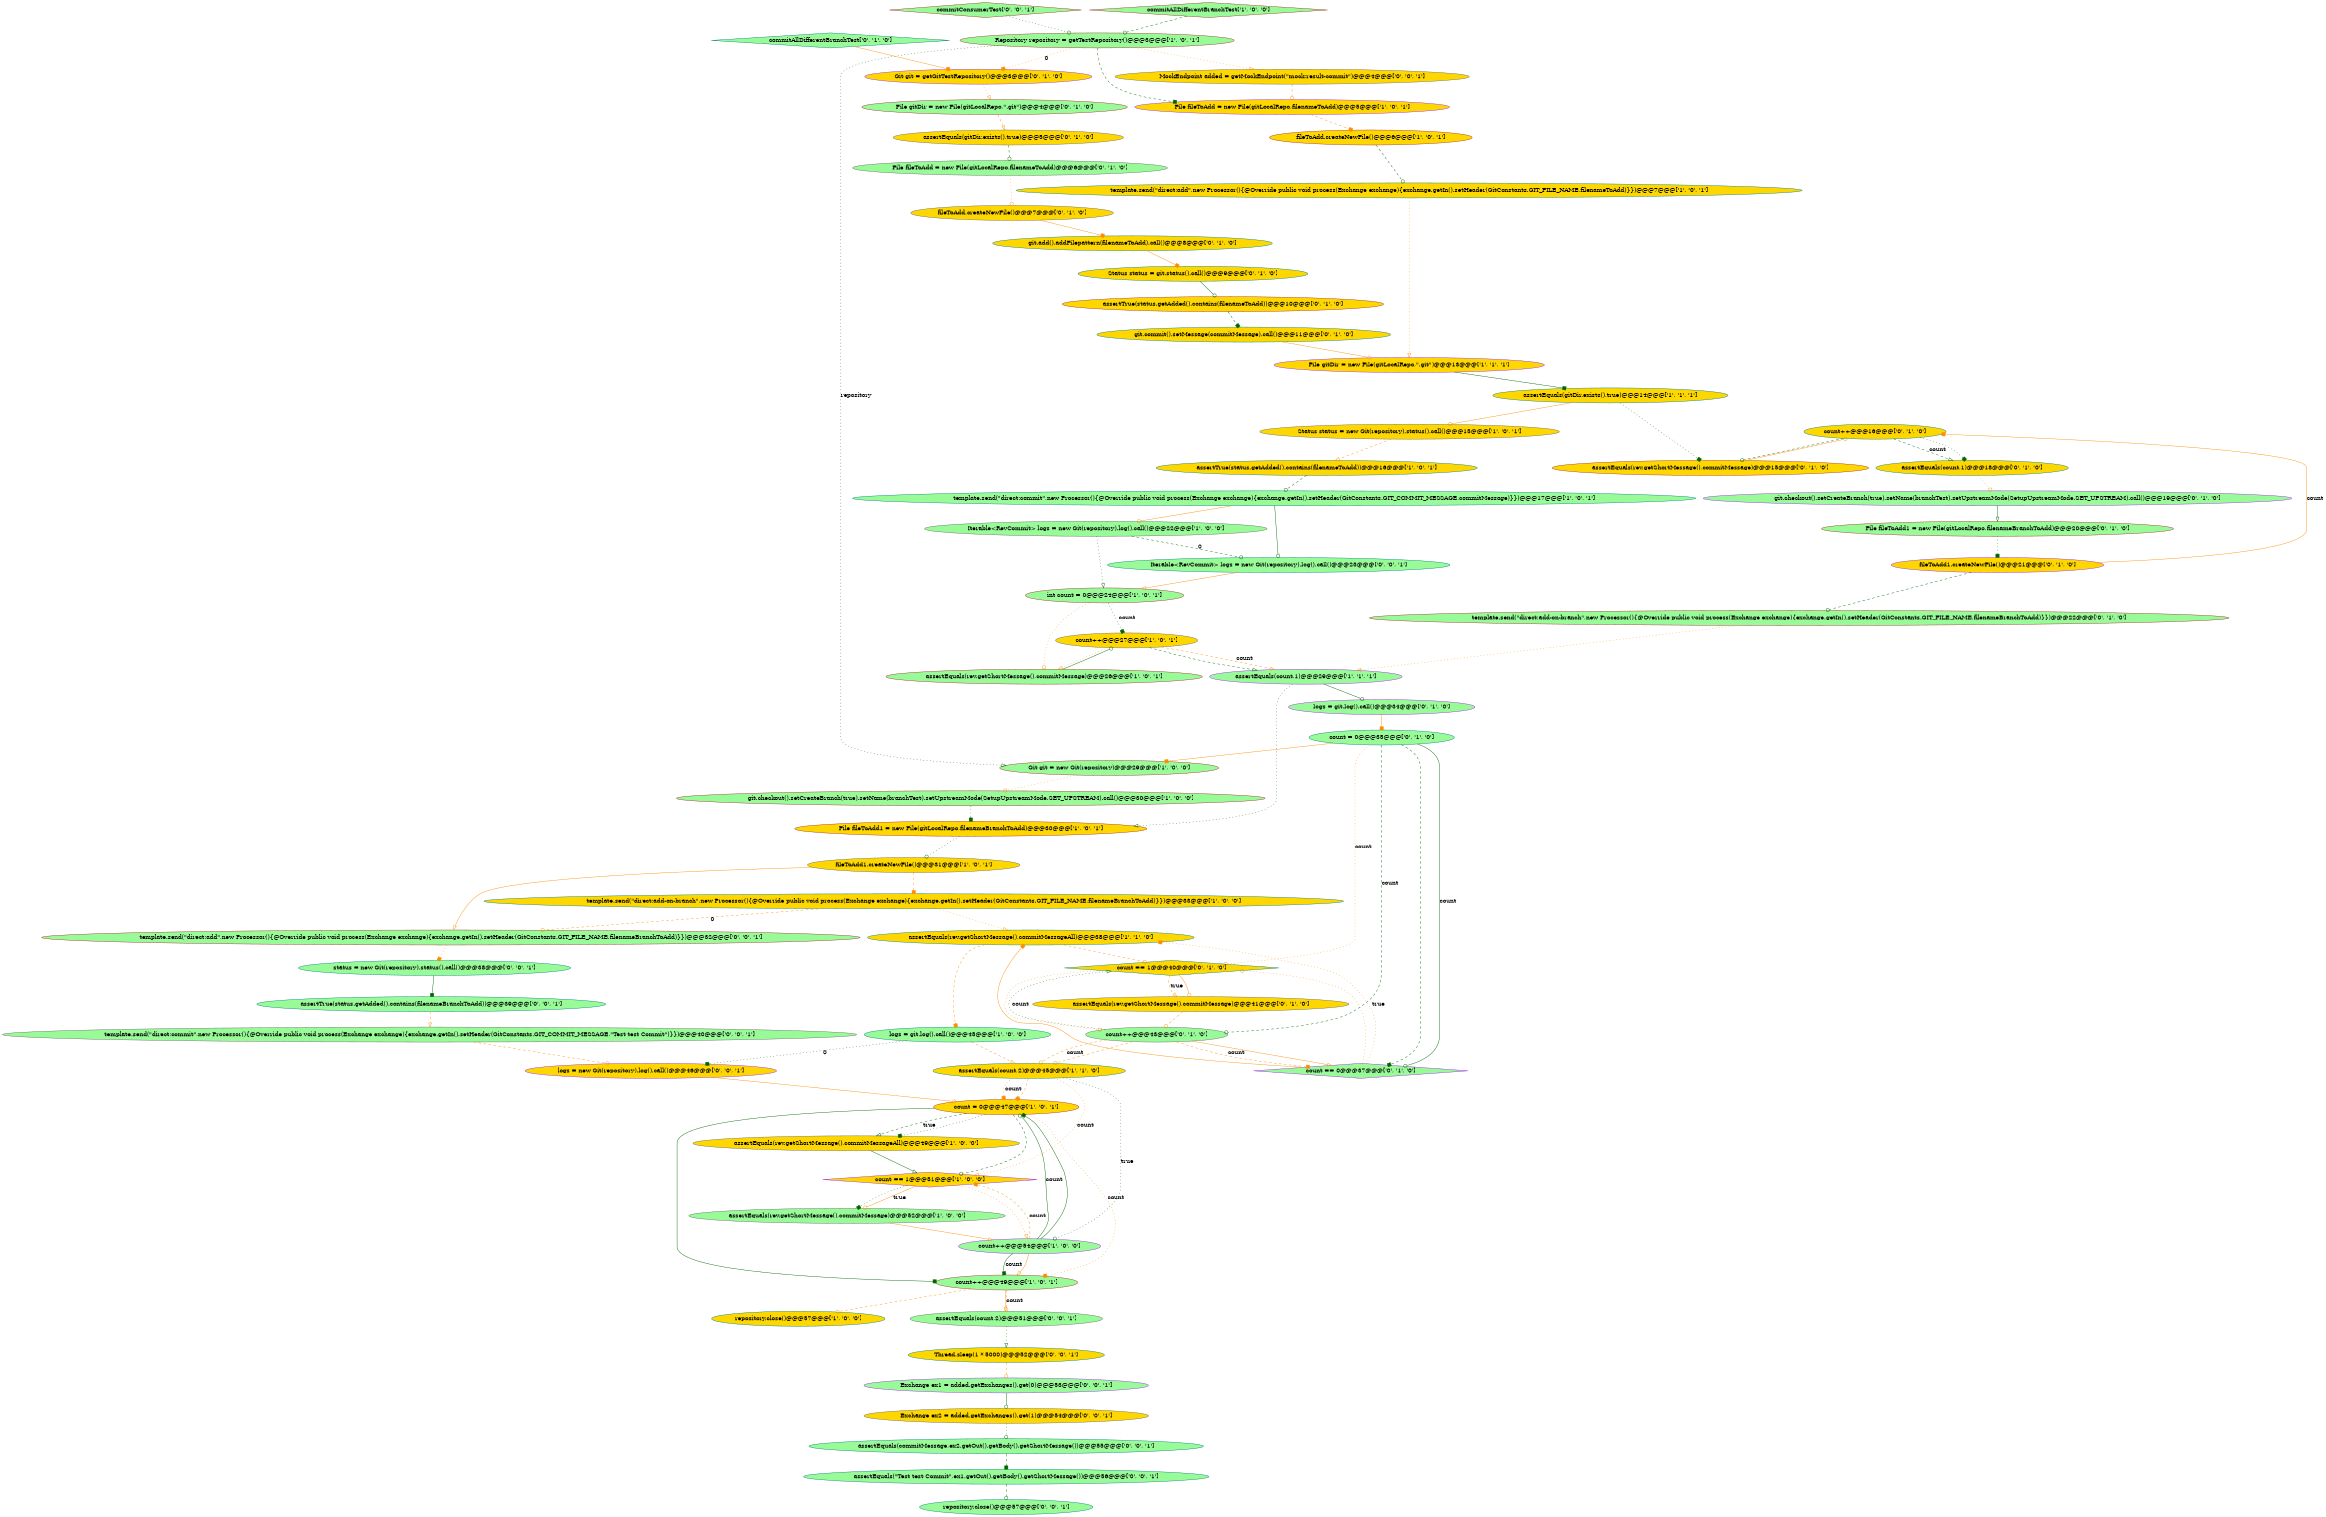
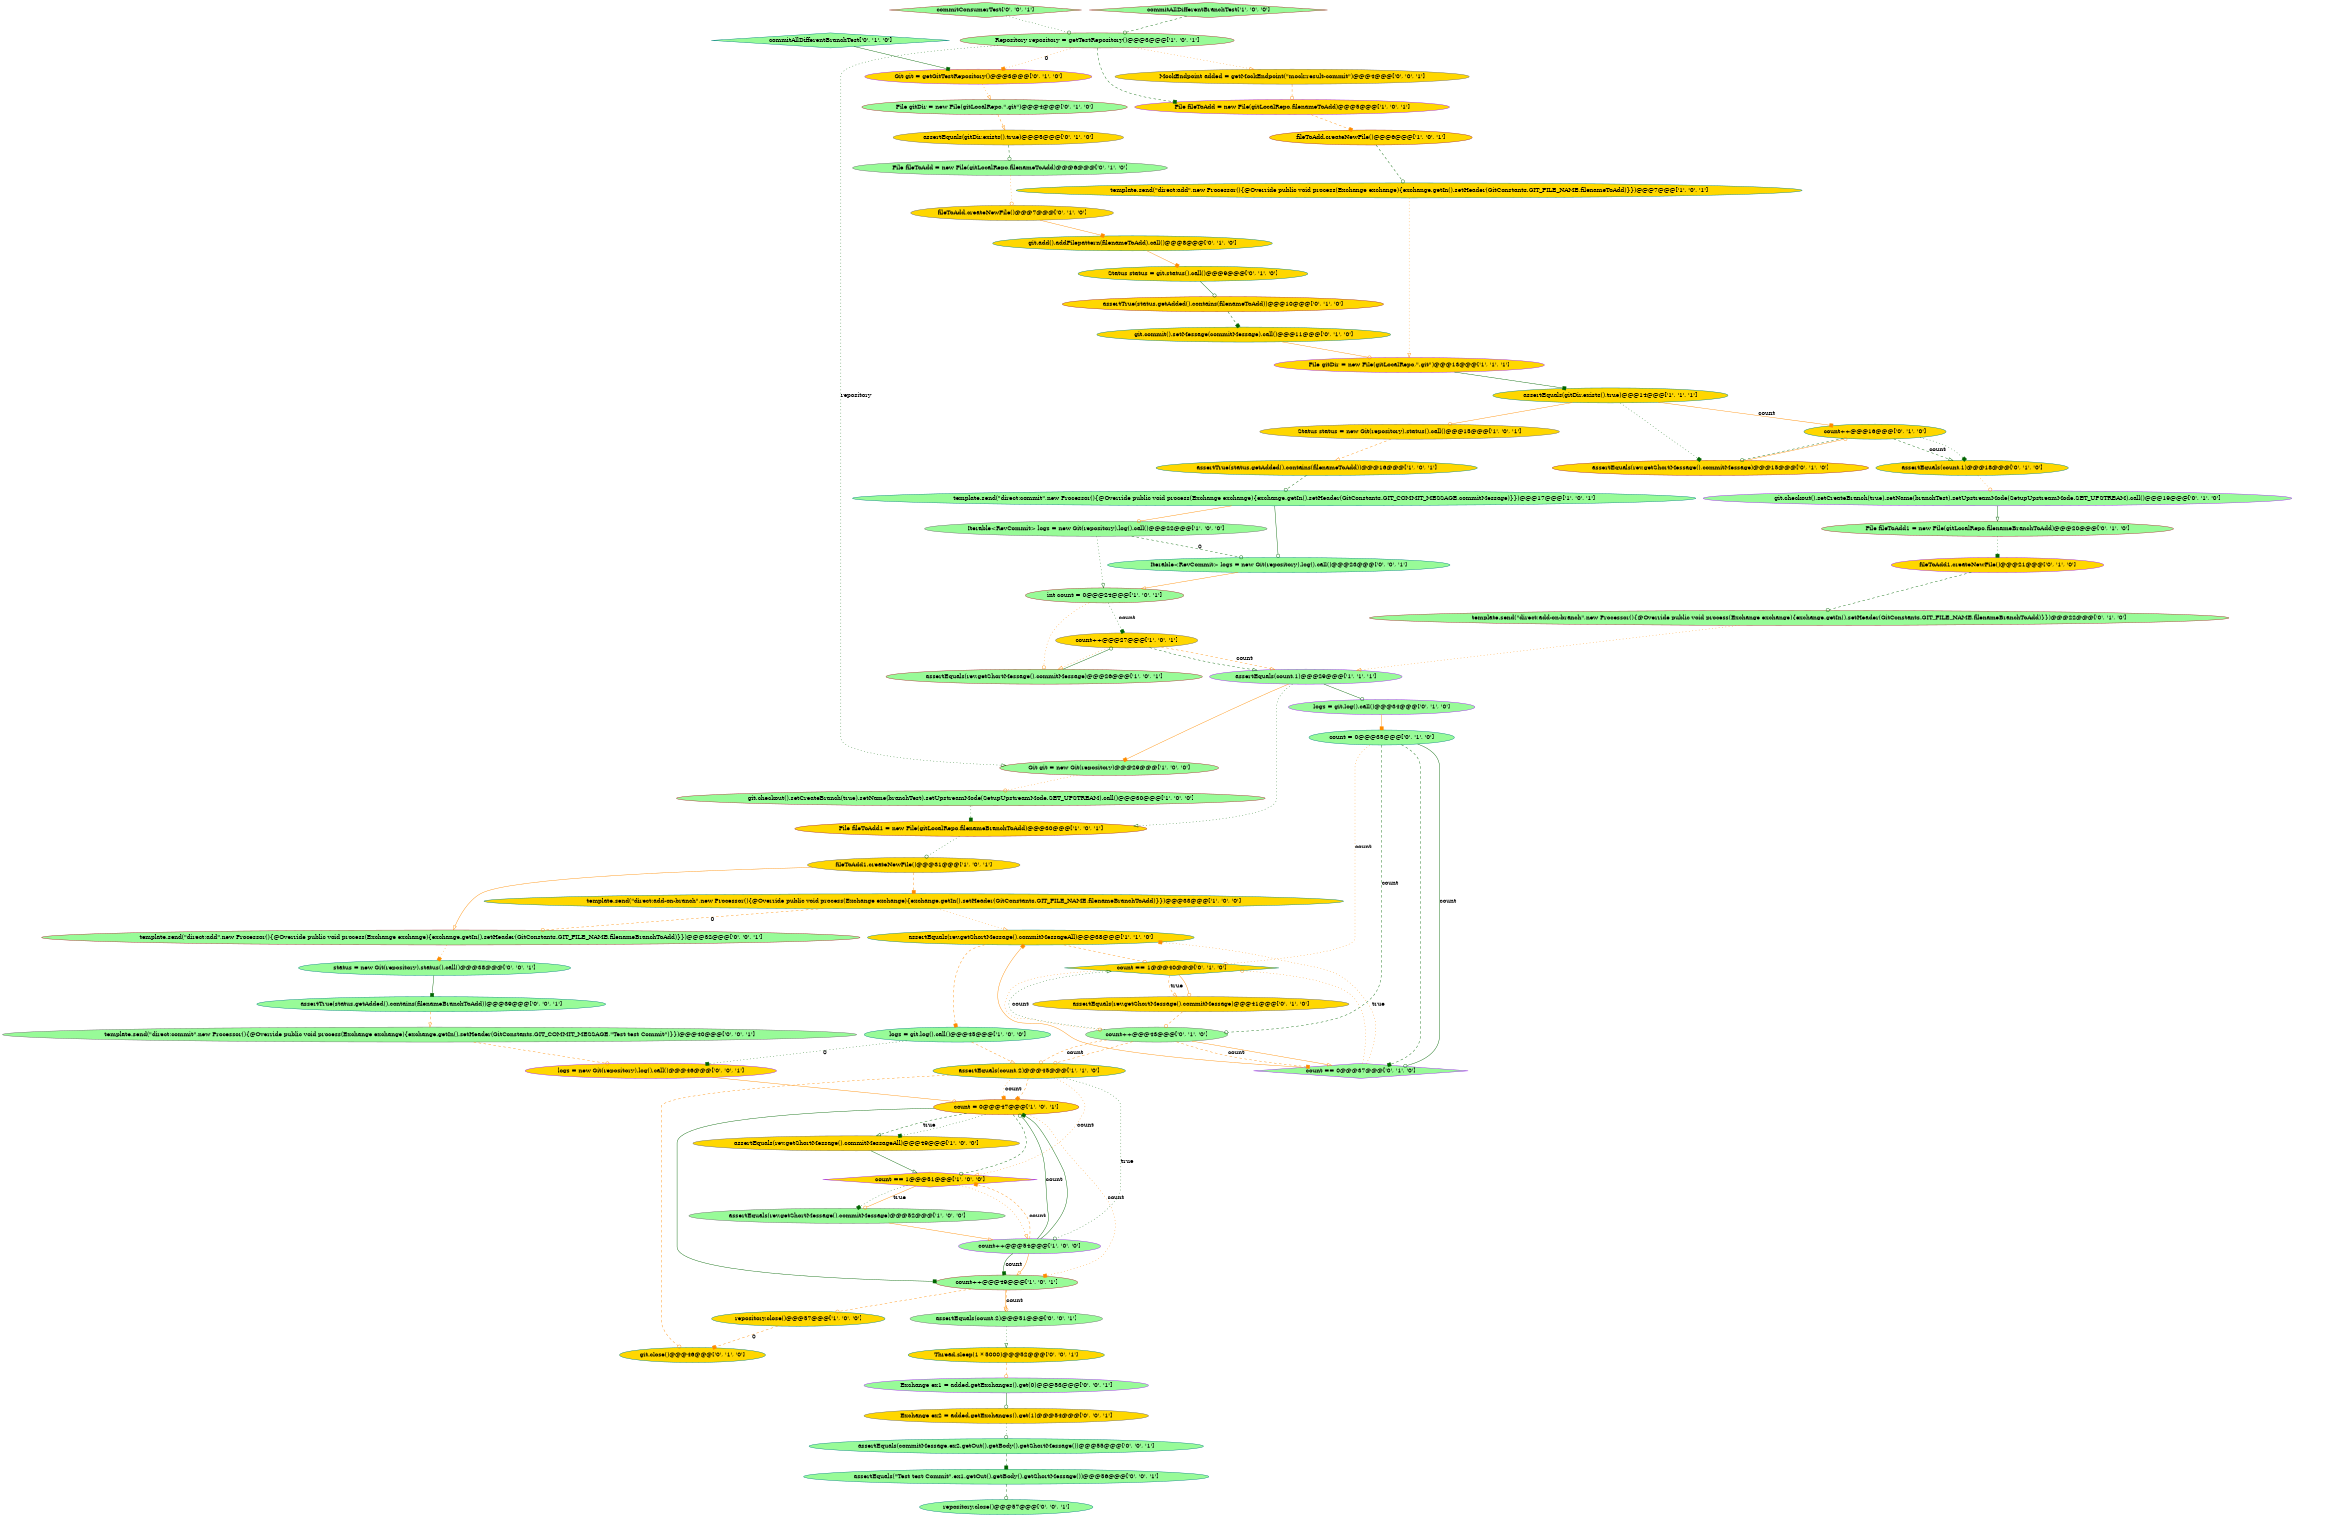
edge "commitAllDifferentBranchTest['0', '1', '0']" -> "Git git = getGitTestRepository()@@@3@@@['0', '1', '0']": color darkorange -> darkgreen
edge "fileToAdd1.createNewFile()@@@21@@@['0', '1', '0']" -> "count++@@@16@@@['0', '1', '0']": now "assertEquals(gitDir.exists(),true)@@@14@@@['1', '1', '1']" -> "count++@@@16@@@['0', '1', '0']"
edge "count = 0@@@35@@@['0', '1', '0']" -> "Git git = new Git(repository)@@@29@@@['1', '0', '0']": now "assertEquals(count,1)@@@29@@@['1', '1', '1']" -> "Git git = new Git(repository)@@@29@@@['1', '0', '0']"
node "git.close()@@@46@@@['0', '1', '0']": added
